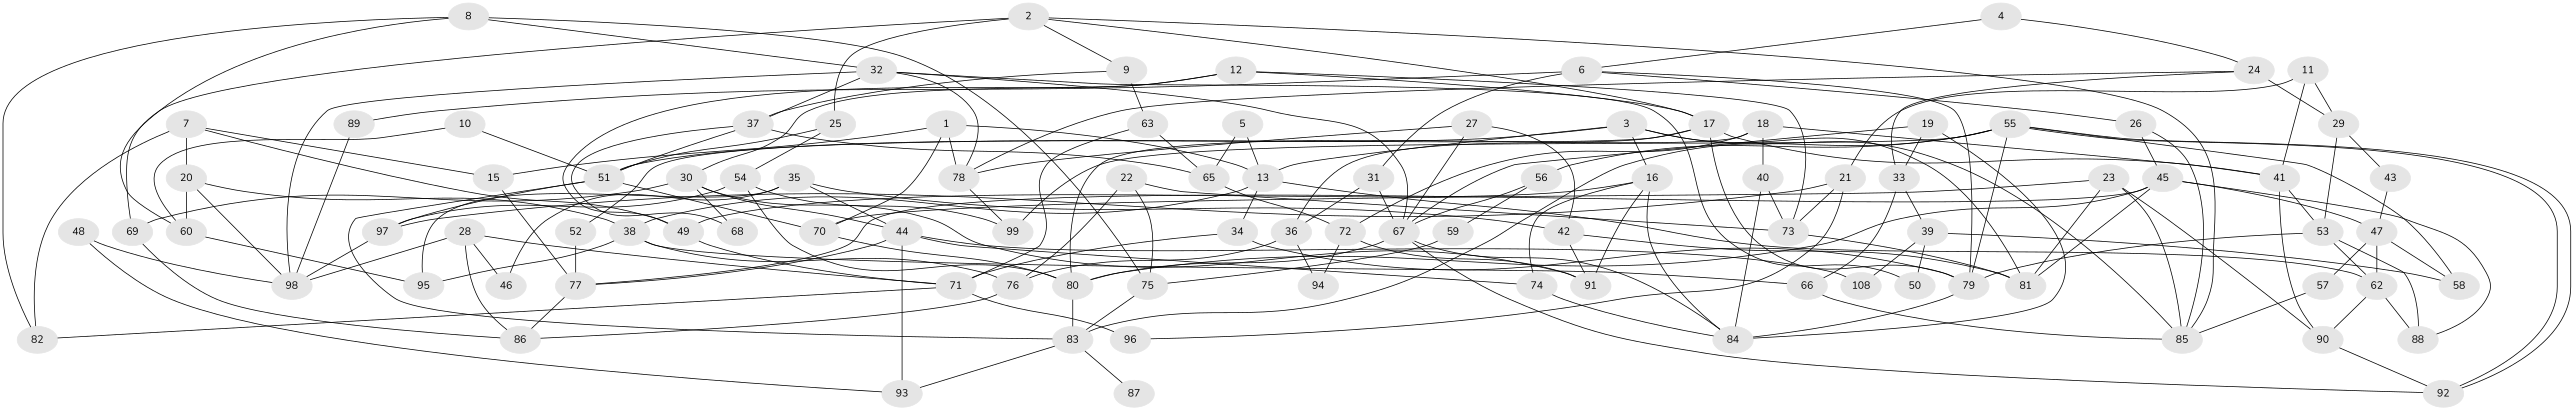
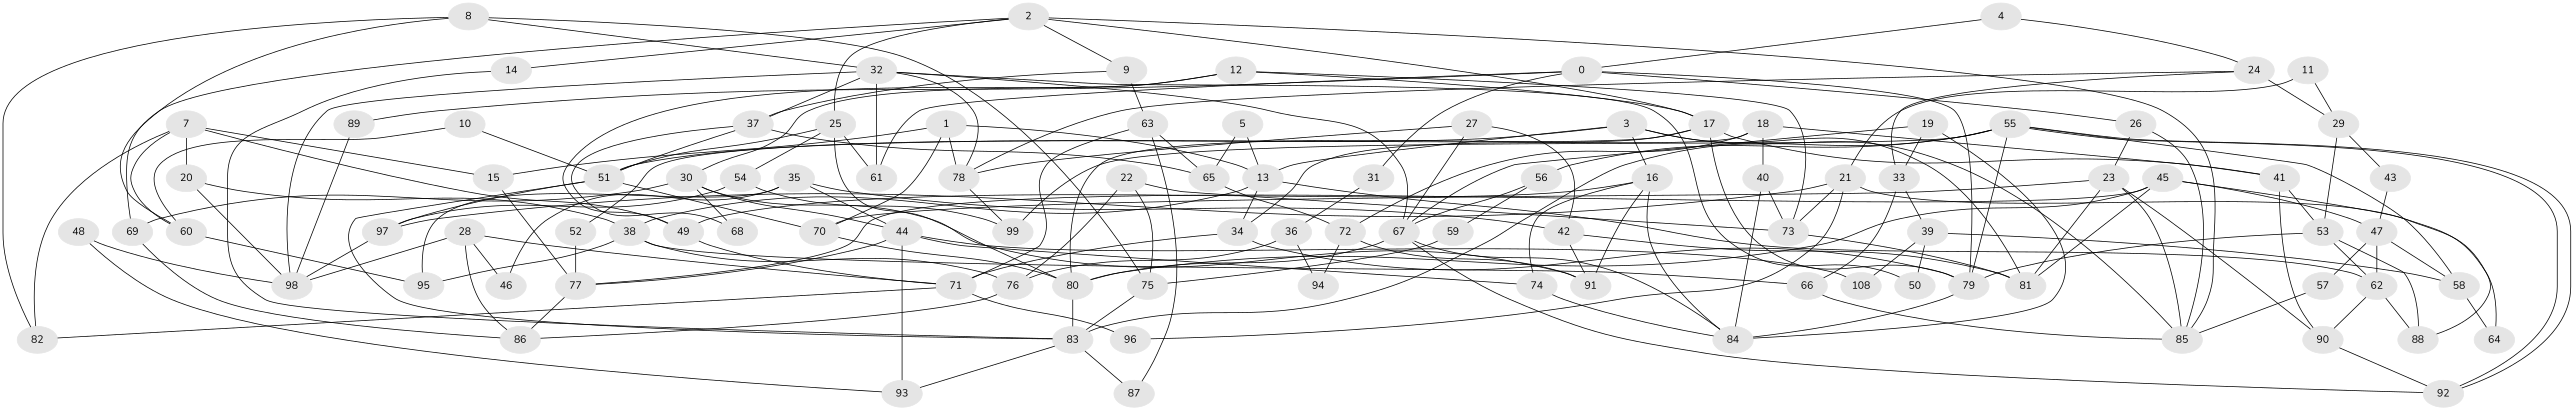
node "14": added
node "6": label "6" -> "0"
edge "11" -- "41": removed
edge "17" -- "36": now "17" -- "34"
edge "26" -- "45": now "26" -- "23"
node "61": added
edge "20" -- "60": now "7" -- "60"
edge "31" -- "67": removed
edge "54" -- "80": now "25" -- "80"
edge "63" -- "87": added
node "64": added
